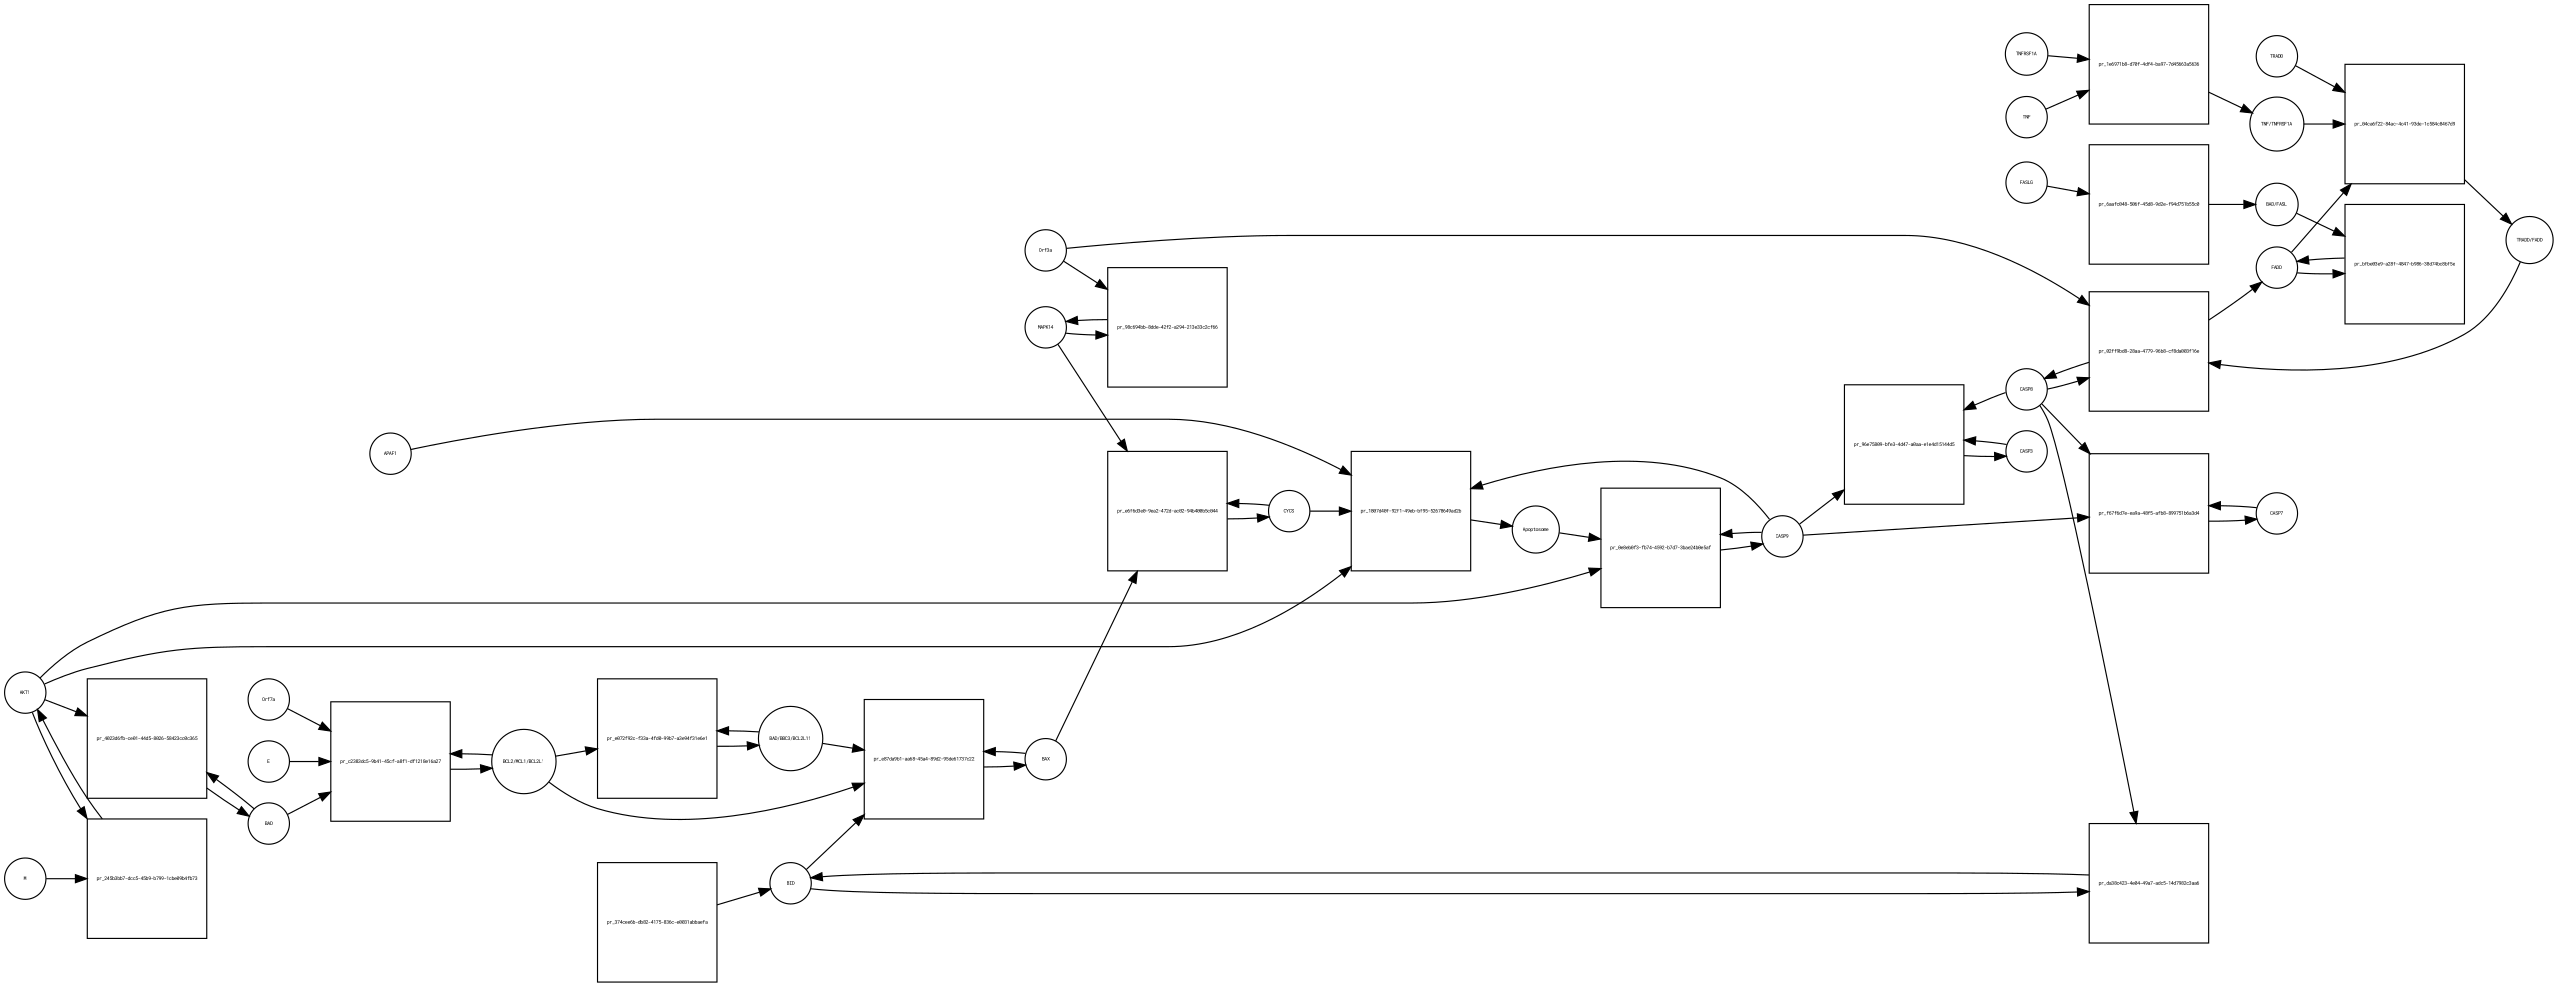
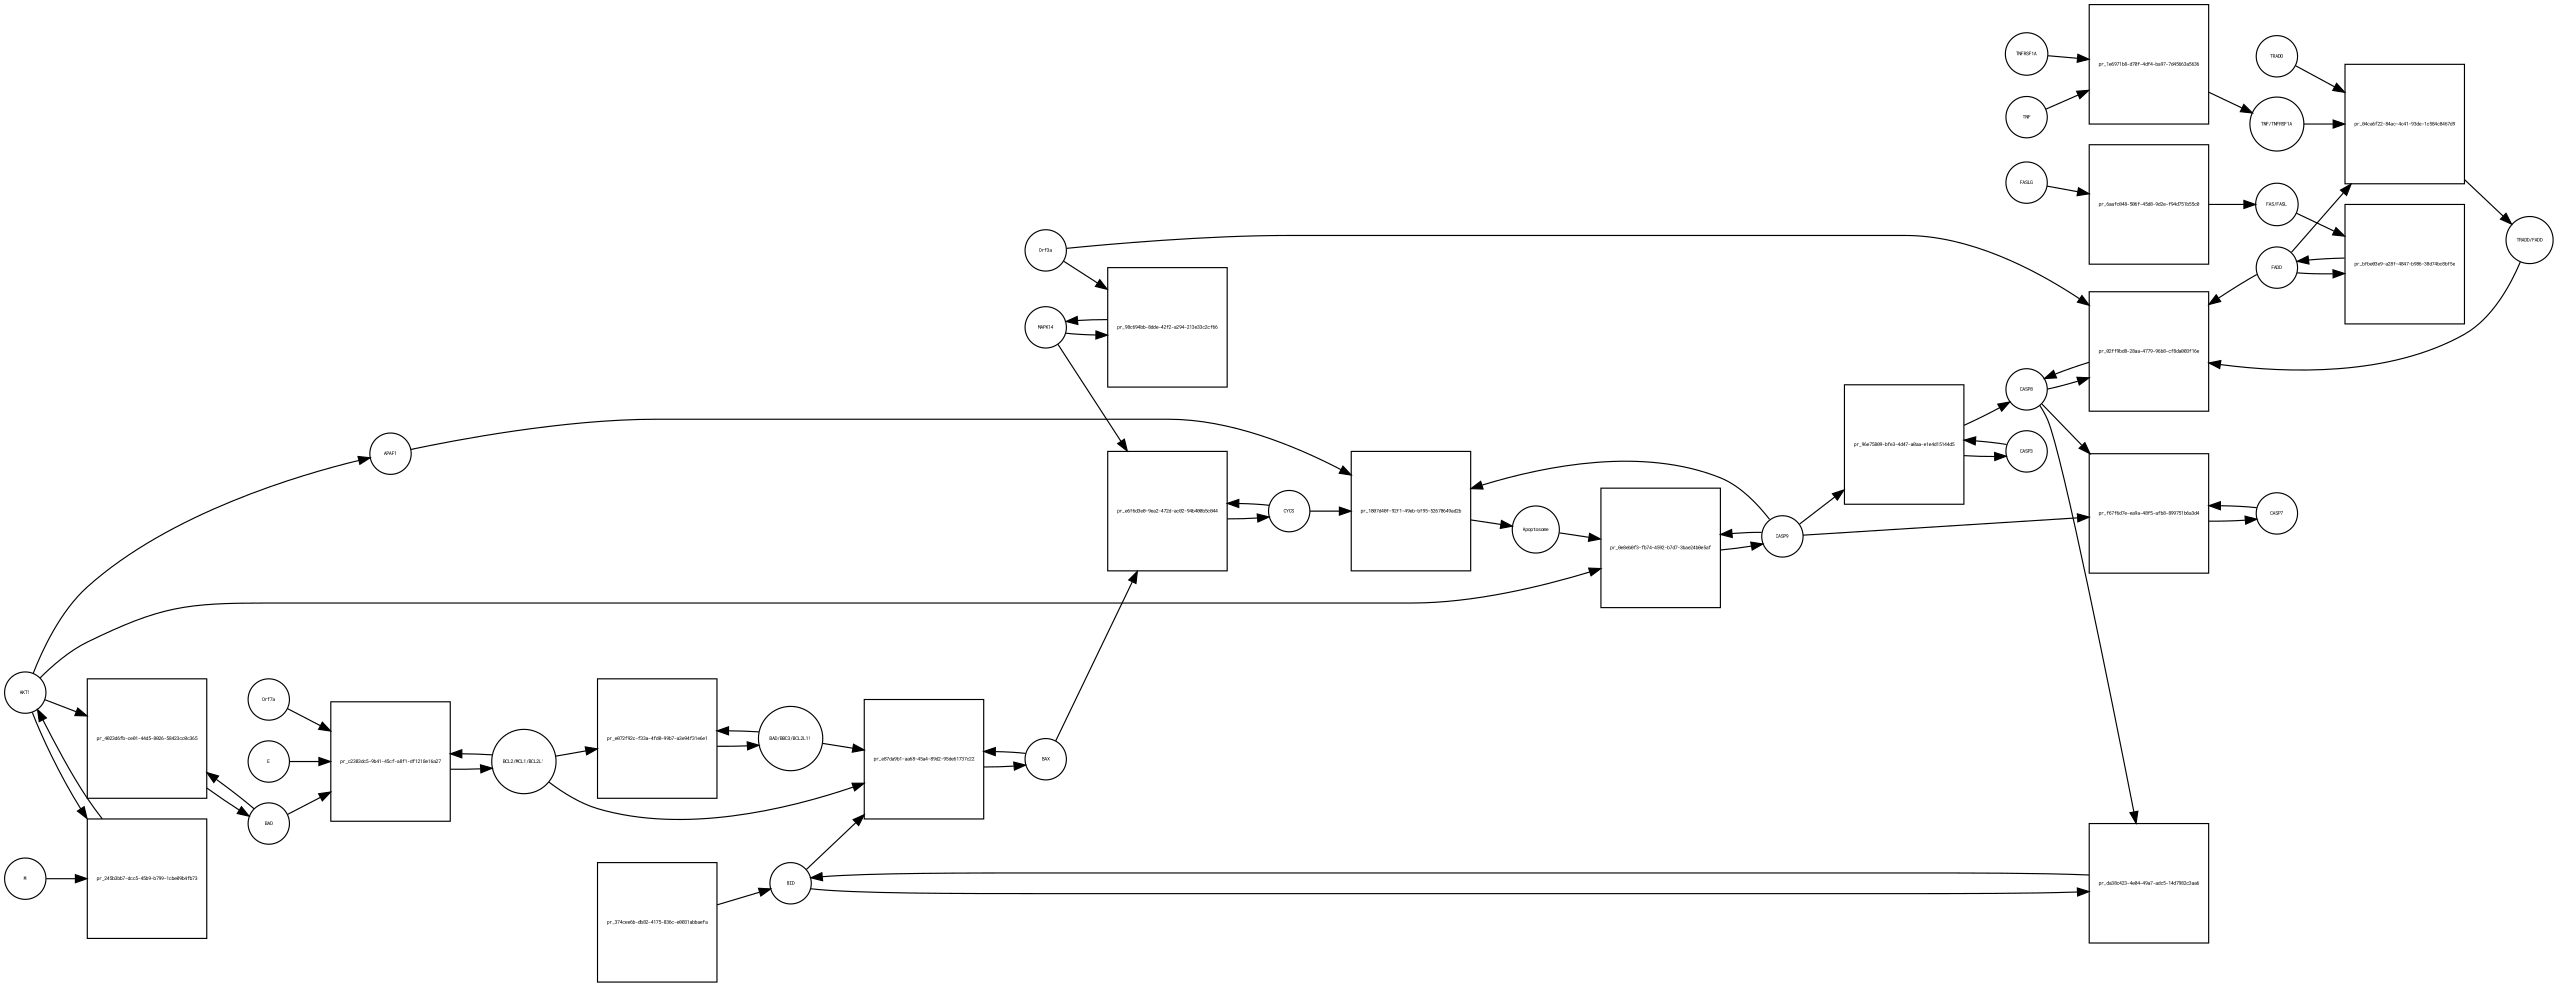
node "BAD/FASL": label "BAD/FASL" -> "FAS/FASL"
edge "pr_02ff9bd8-28aa-4779-96b8-cf8da003f16e" -> "FADD": reversed
edge "CASP8" -> "pr_96e75809-bfe3-4d47-a0aa-e1e4d15144d5": reversed
edge "AKT1" -> "pr_1807d40f-92f1-49eb-bf95-52678649ad2b": now "AKT1" -> "APAF1"
